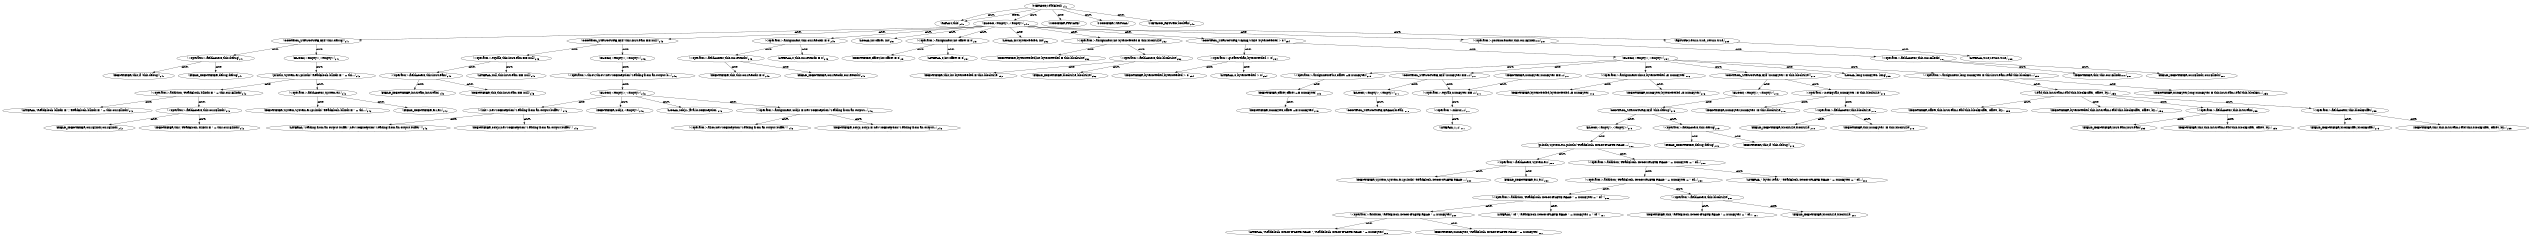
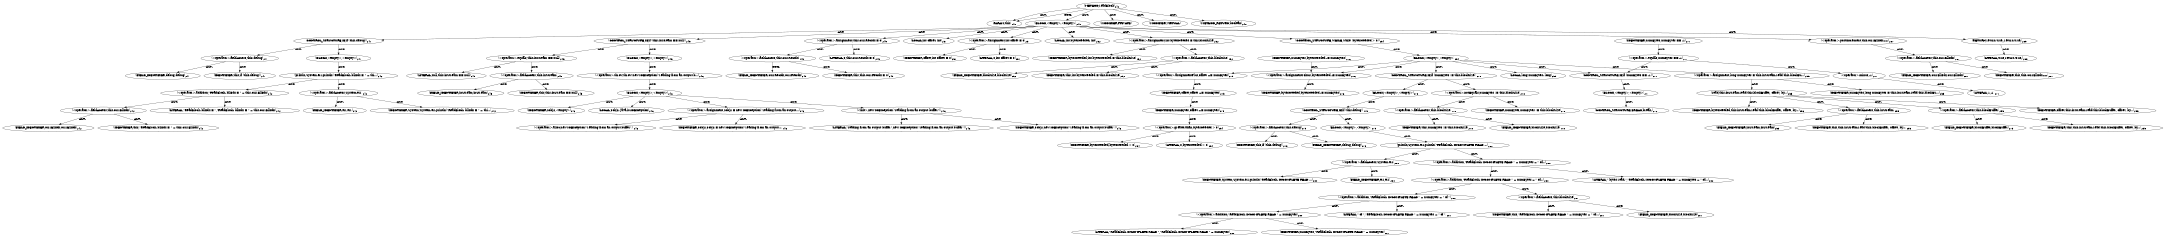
edge "(CONTROL_STRUCTURE,WHILE,while (bytesNeeded > 0))" -> "(<operator>.greaterThan,bytesNeeded > 0)": now "(IDENTIFIER,numBytes,offset += numBytes)" -> "(<operator>.greaterThan,bytesNeeded > 0)"
edge "(<operator>.fieldAccess,this.currRecIdx)" -> "(FIELD_IDENTIFIER,currRecIdx,currRecIdx)": label "AST: " -> "DDG: "
edge "(CONTROL_STRUCTURE,IF,if (numBytes == -1))" -> "(<operator>.equals,numBytes == -1)": reversed
edge "(<operator>.assignmentMinus,bytesNeeded -= numBytes)" -> "(IDENTIFIER,numBytes,bytesNeeded -= numBytes)": reversed
